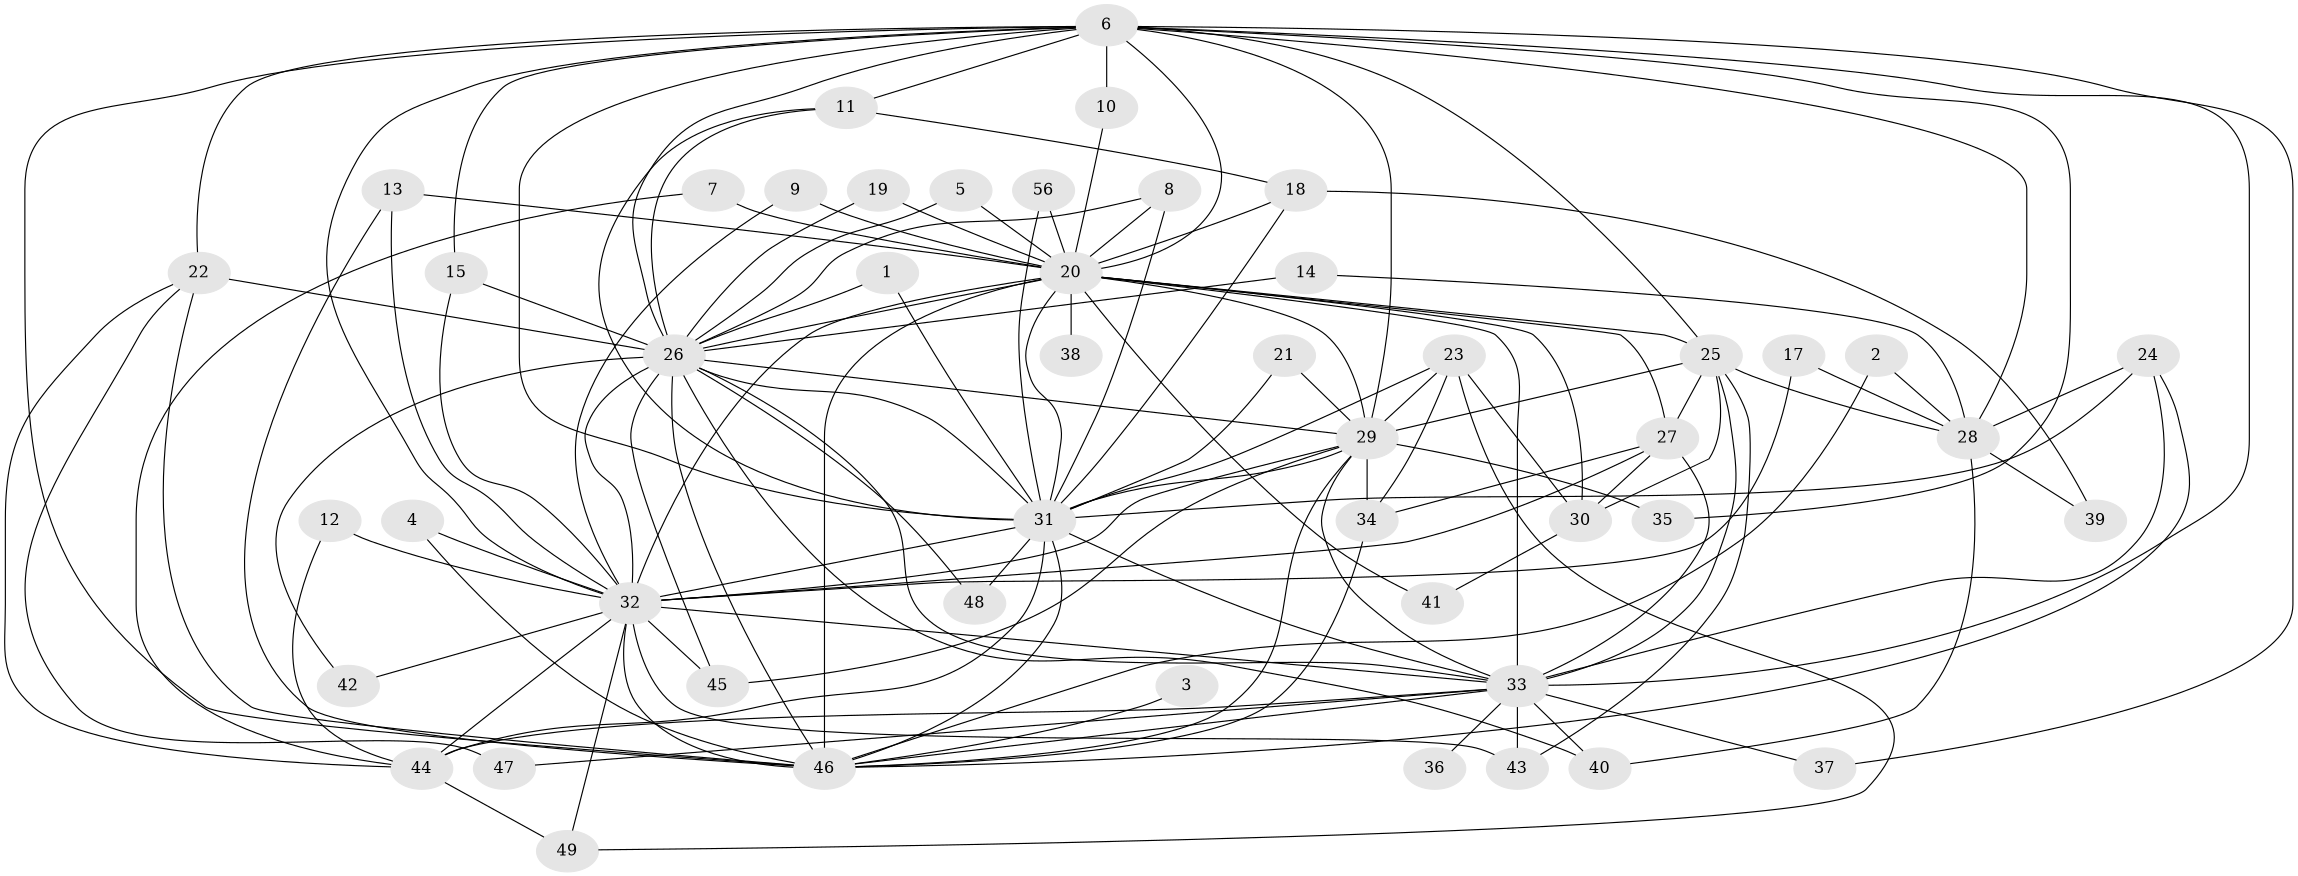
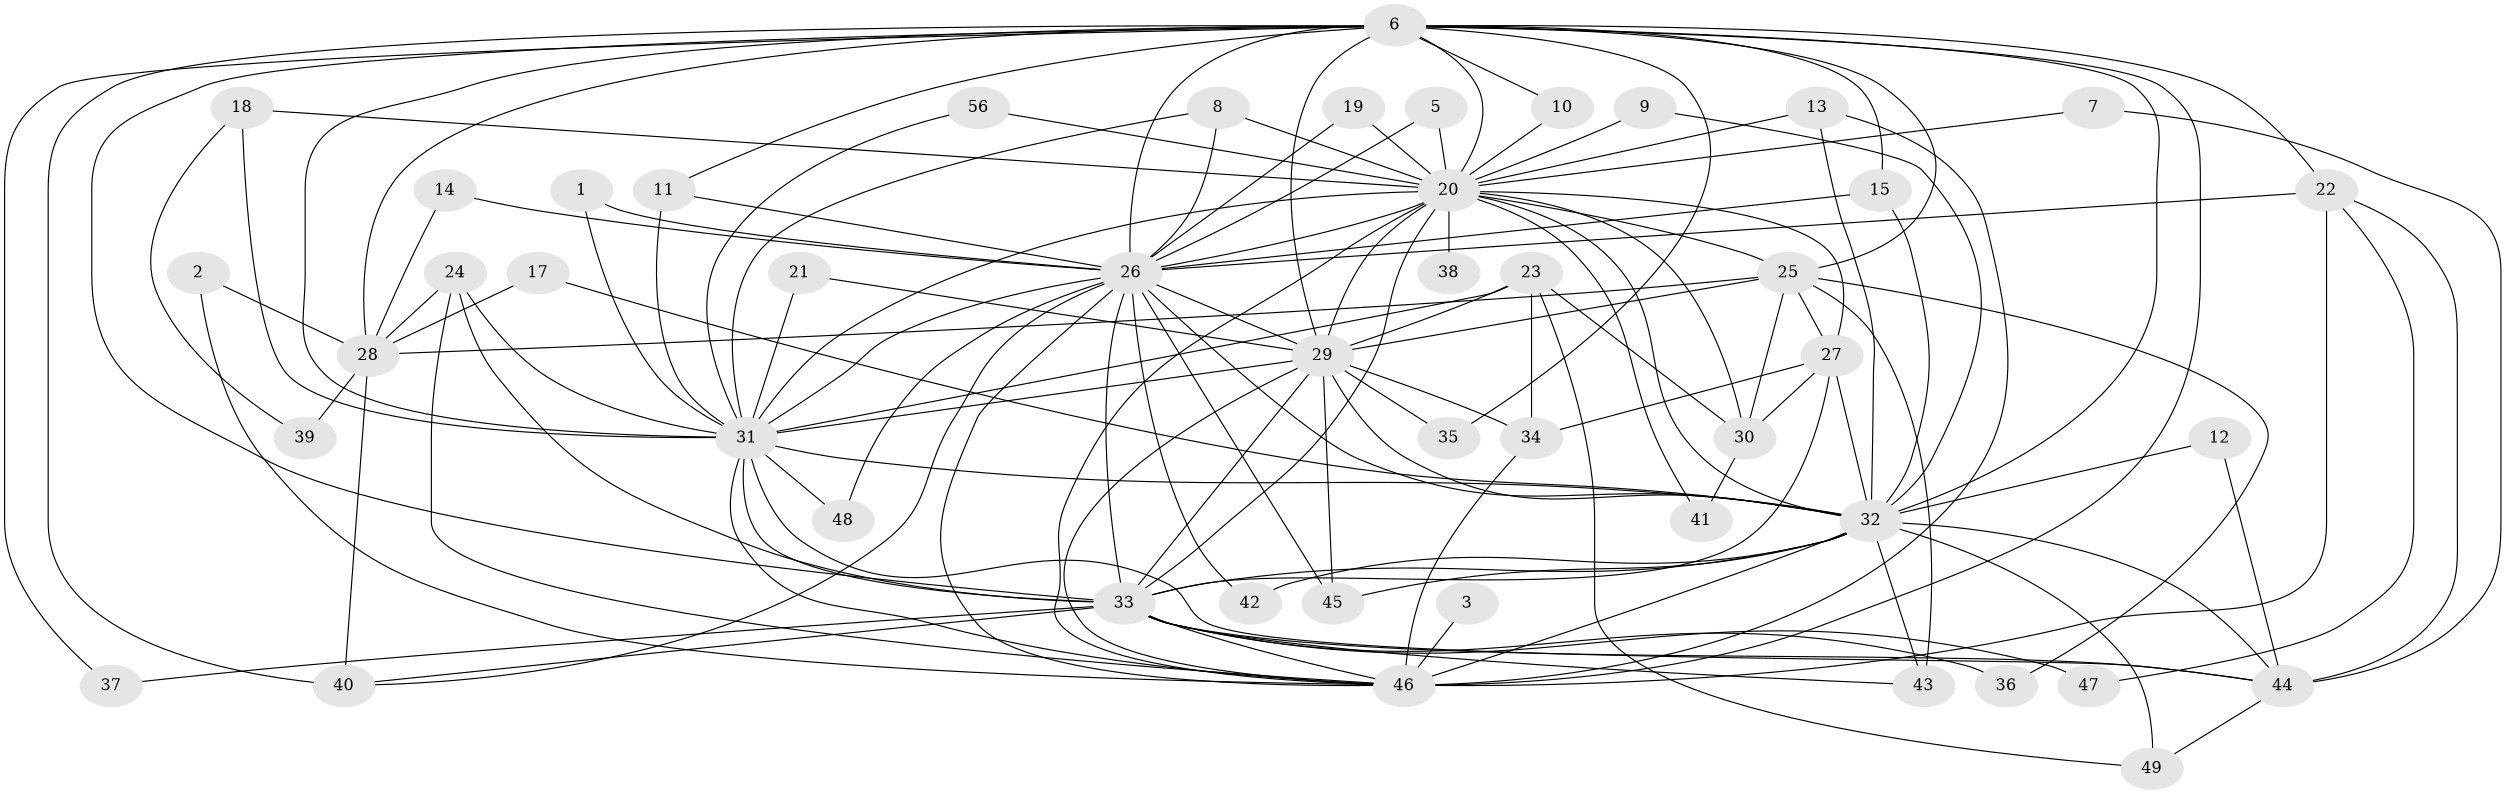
edge "6" -- "40": added
edge "11" -- "18": removed
node "4": removed
edge "25" -- "33": now "25" -- "36"
